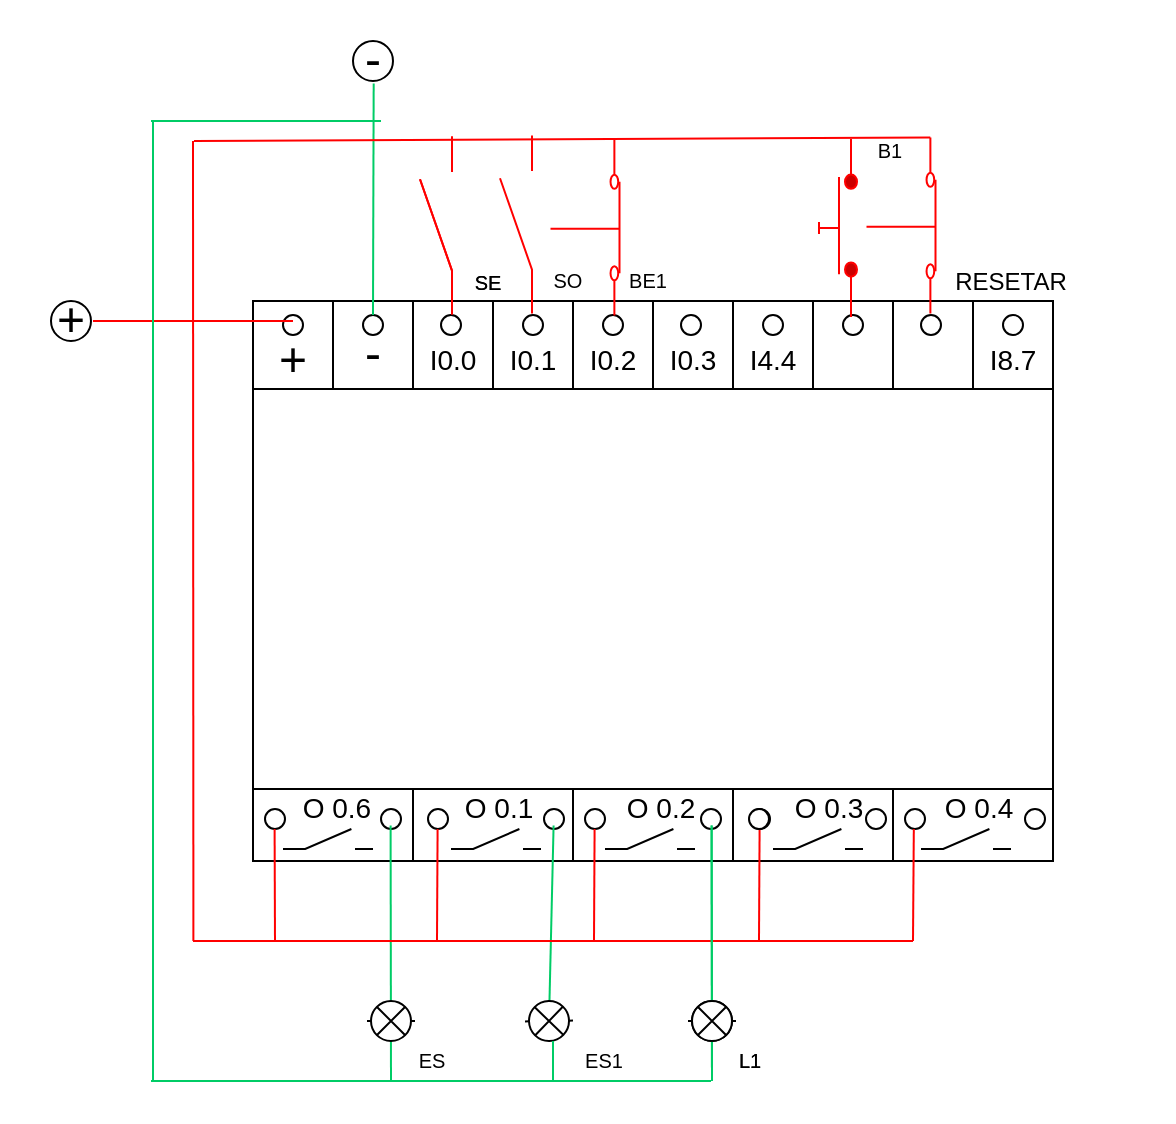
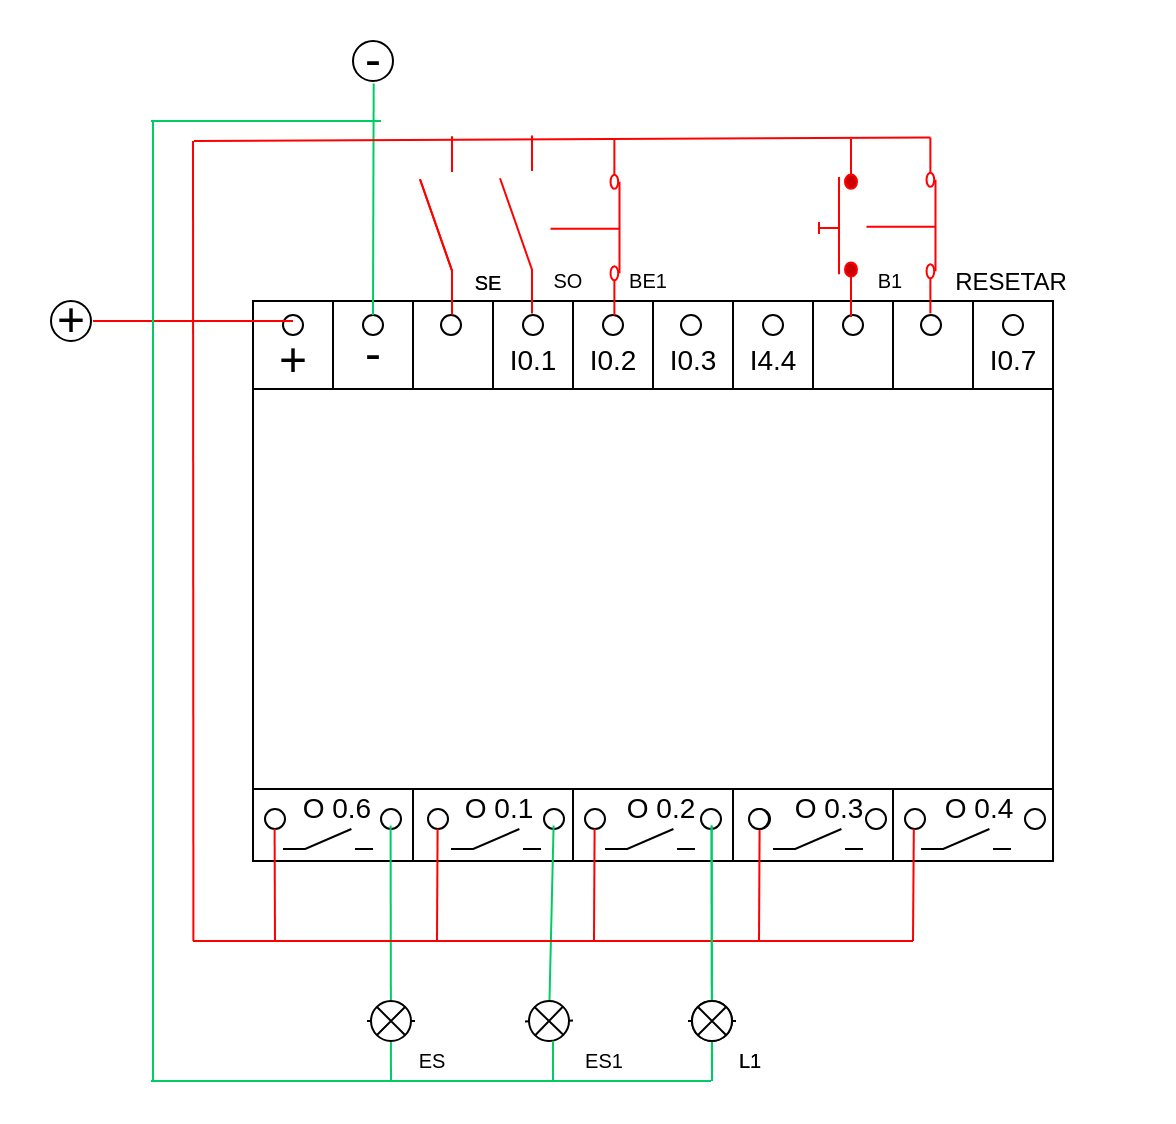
node "B1": moved (890, 151) -> (890, 281)
node "I0.0": removed
node "I8.7": label "I8.7" -> "I0.7"
